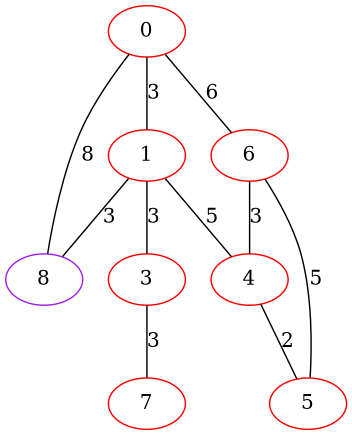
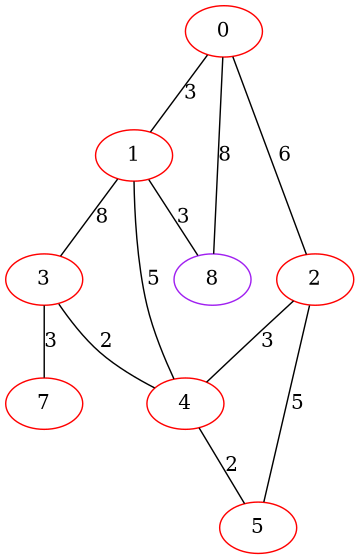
node "6": label "6" -> "2"
edge "1" -- "3": label "3" -> "8"
edge "3" -- "4": added, label "2"
